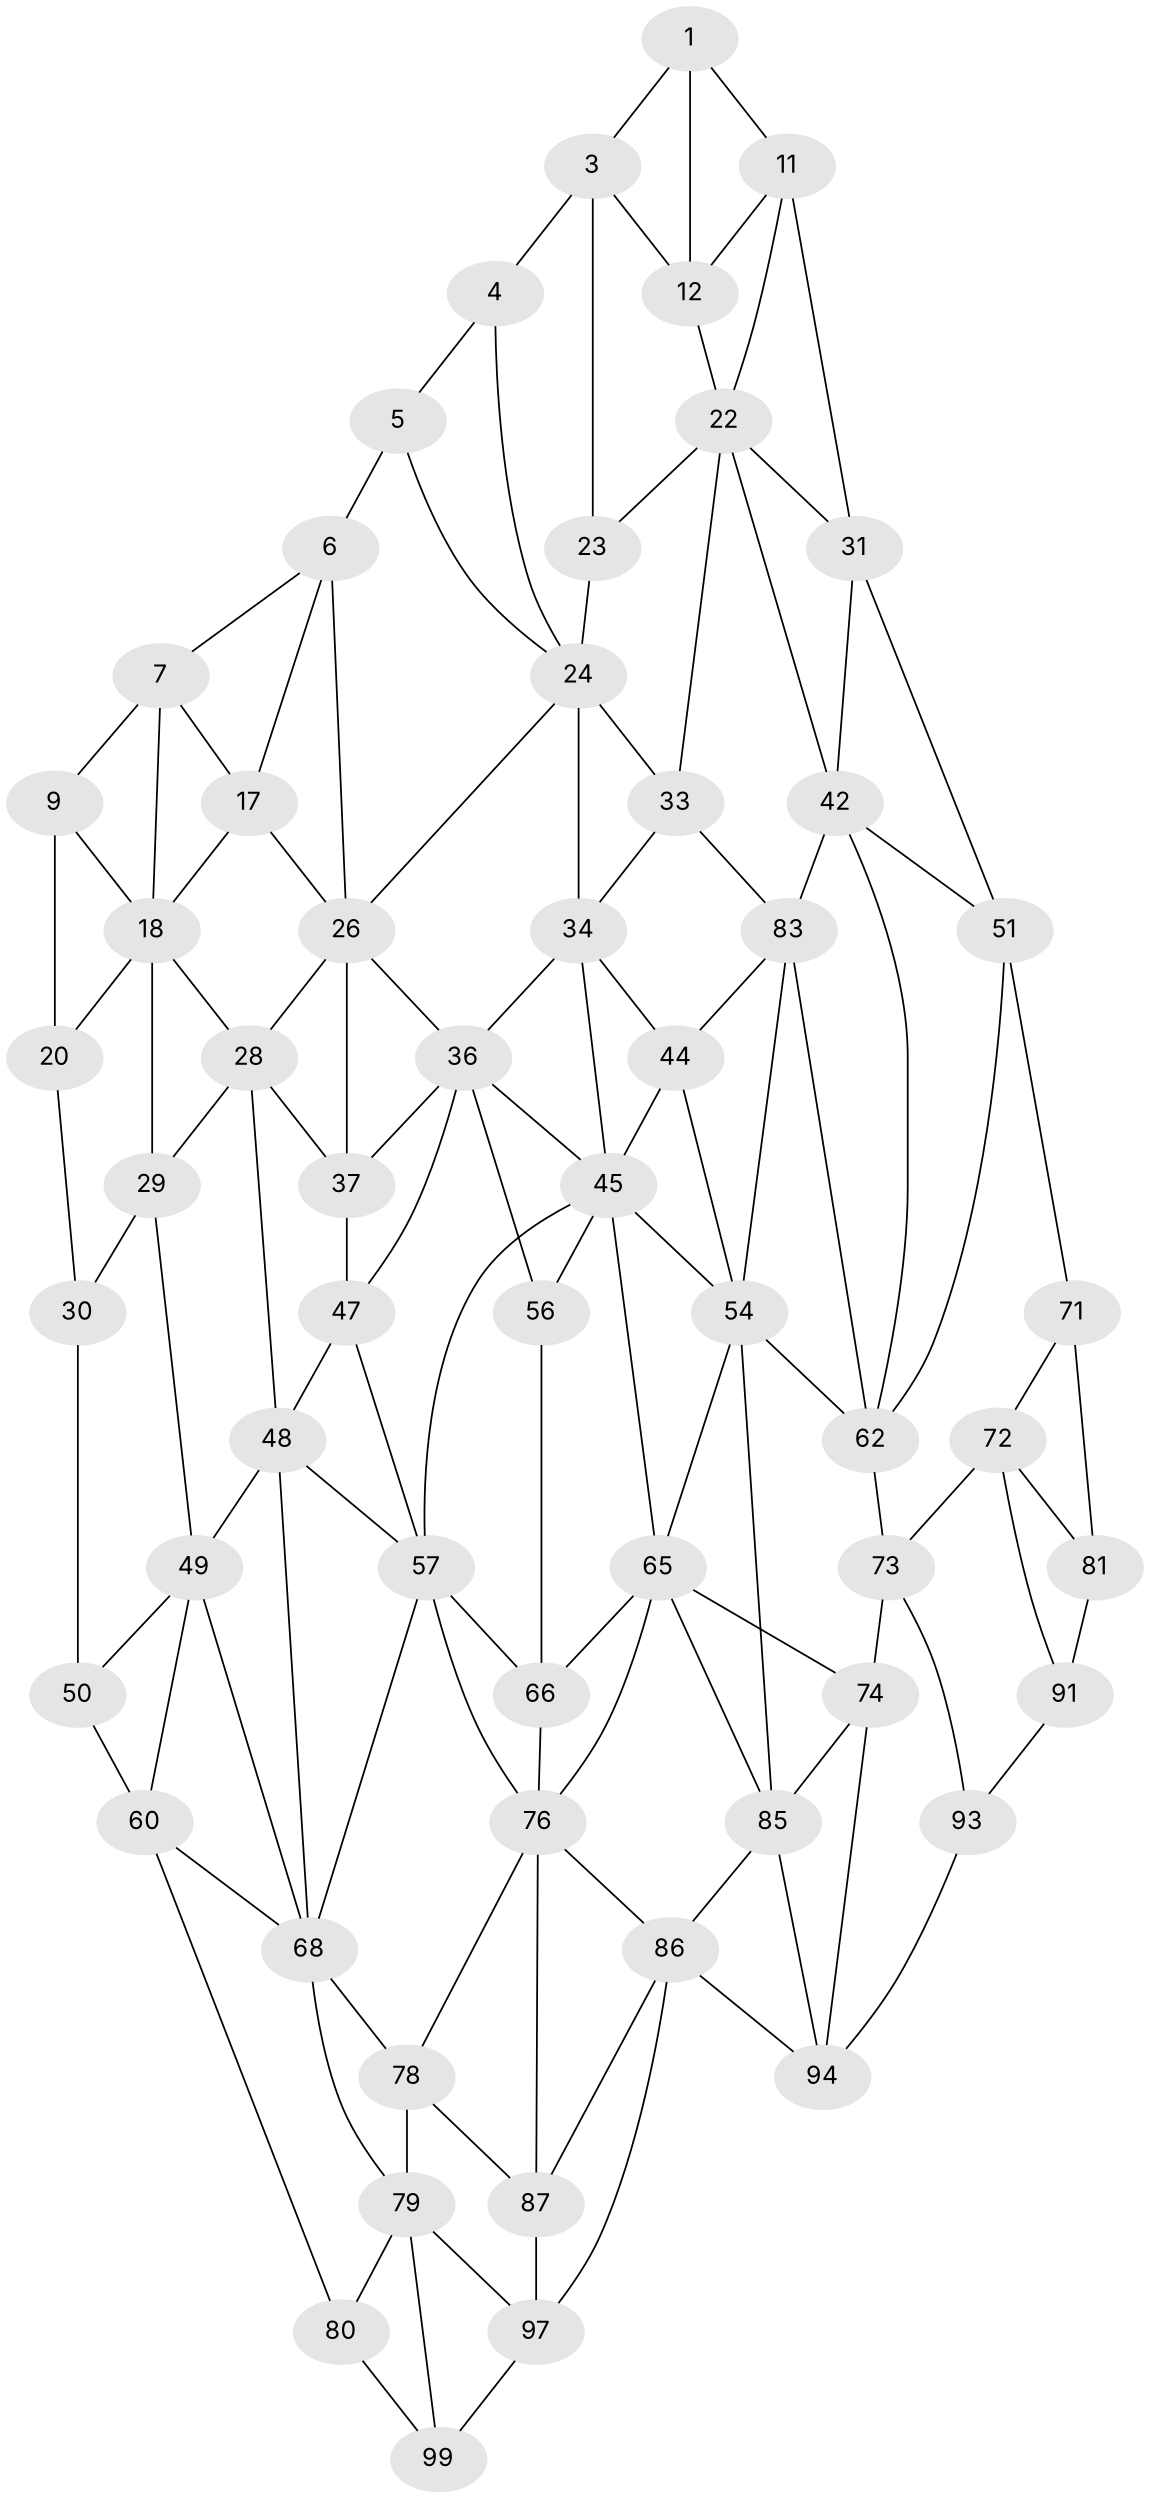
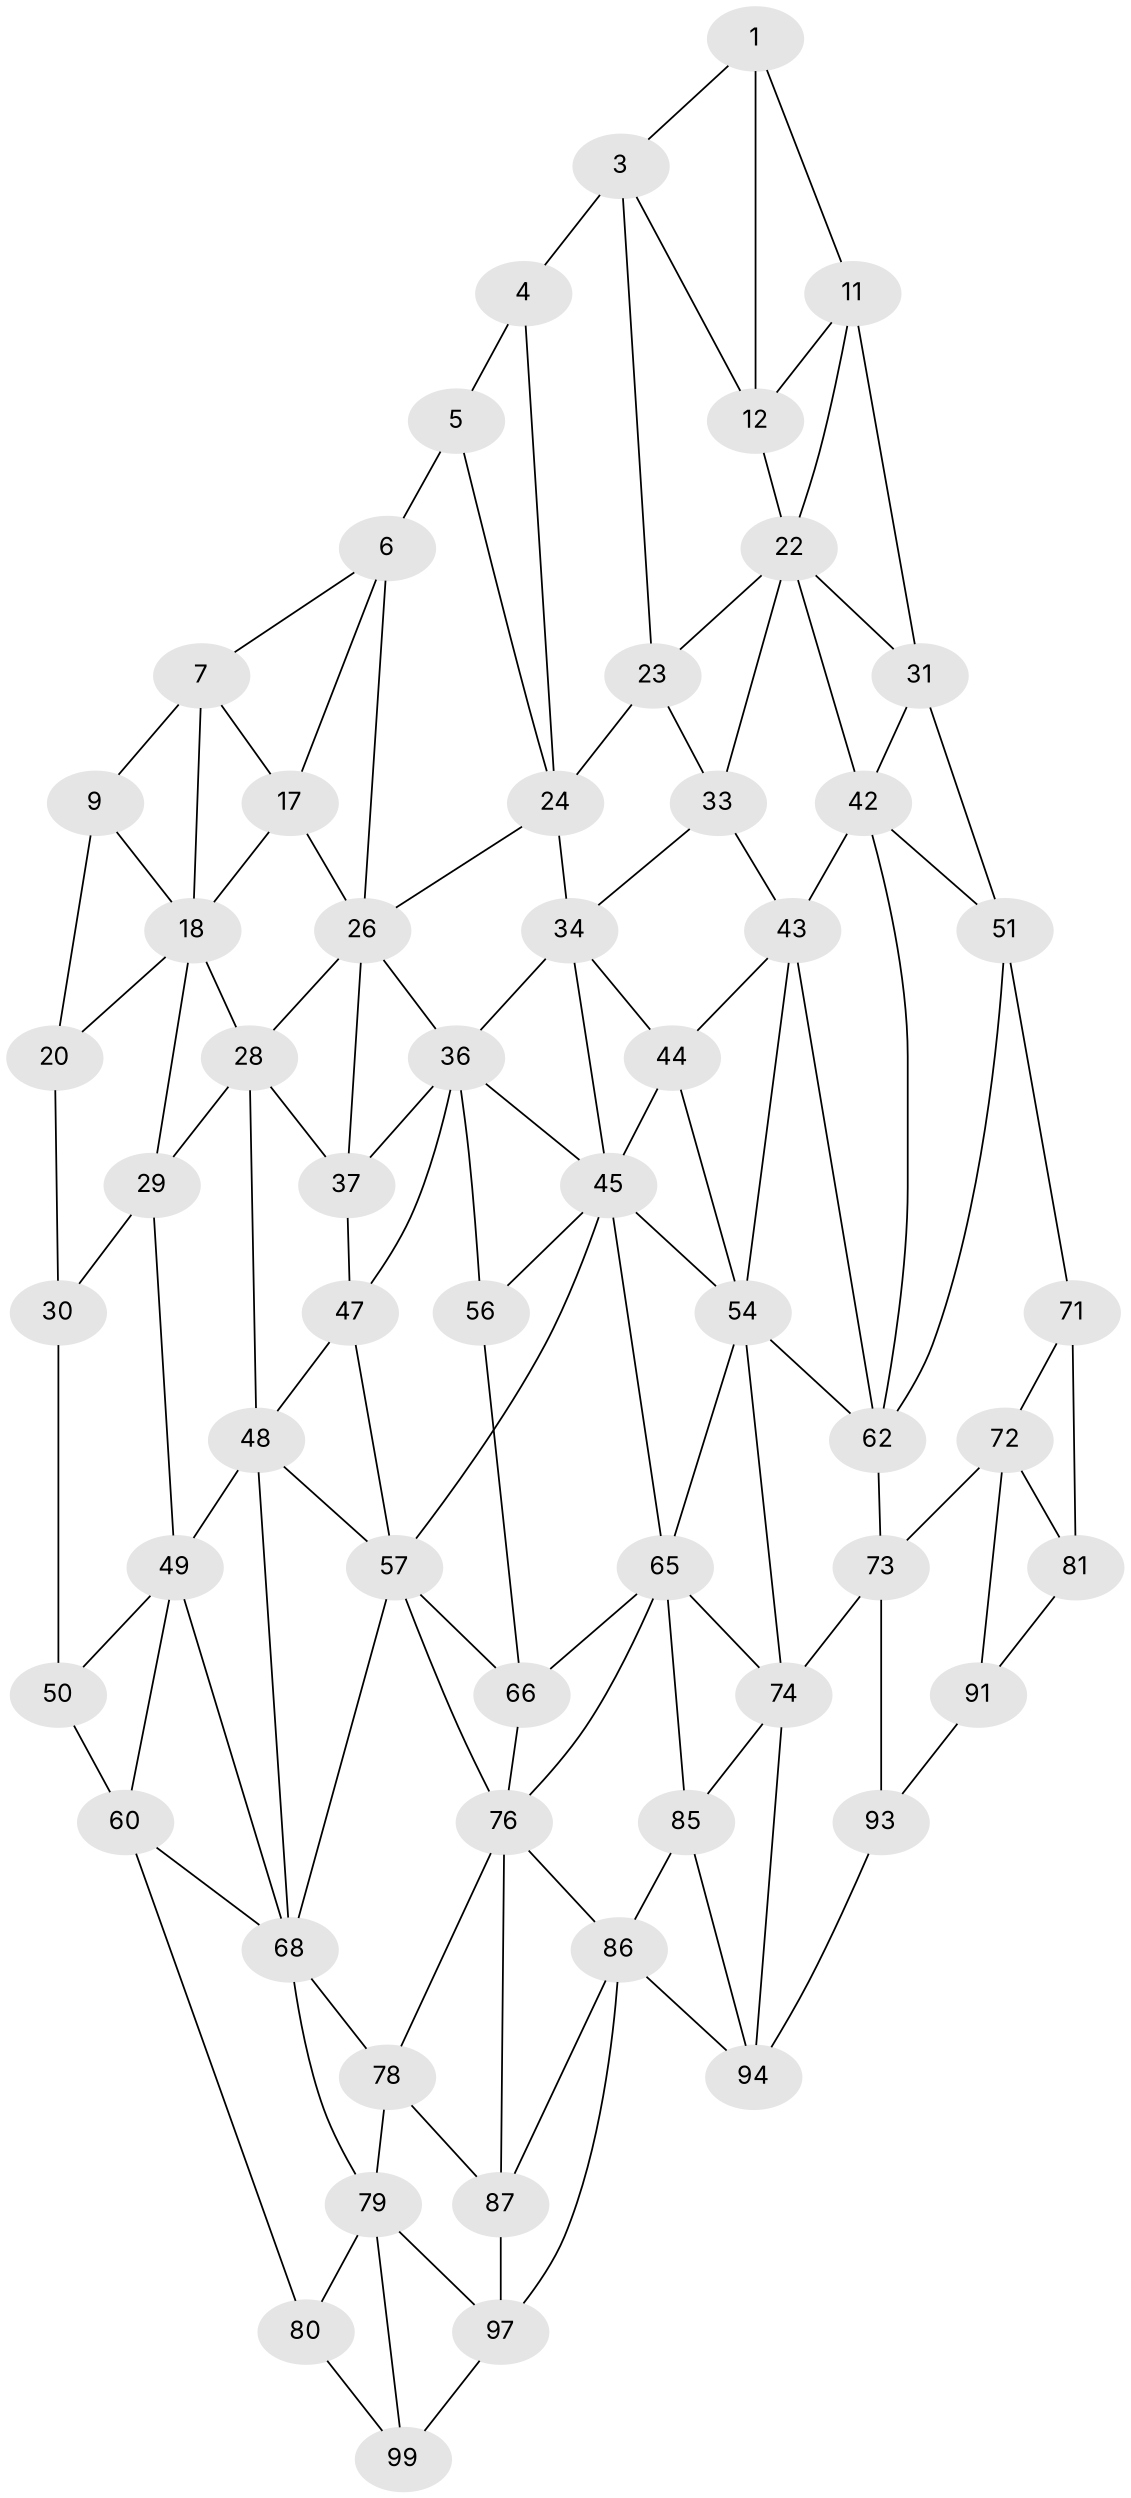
edge "24" -- "33": now "23" -- "33"
node "83": label "83" -> "43"
edge "54" -- "85": now "54" -- "74"
